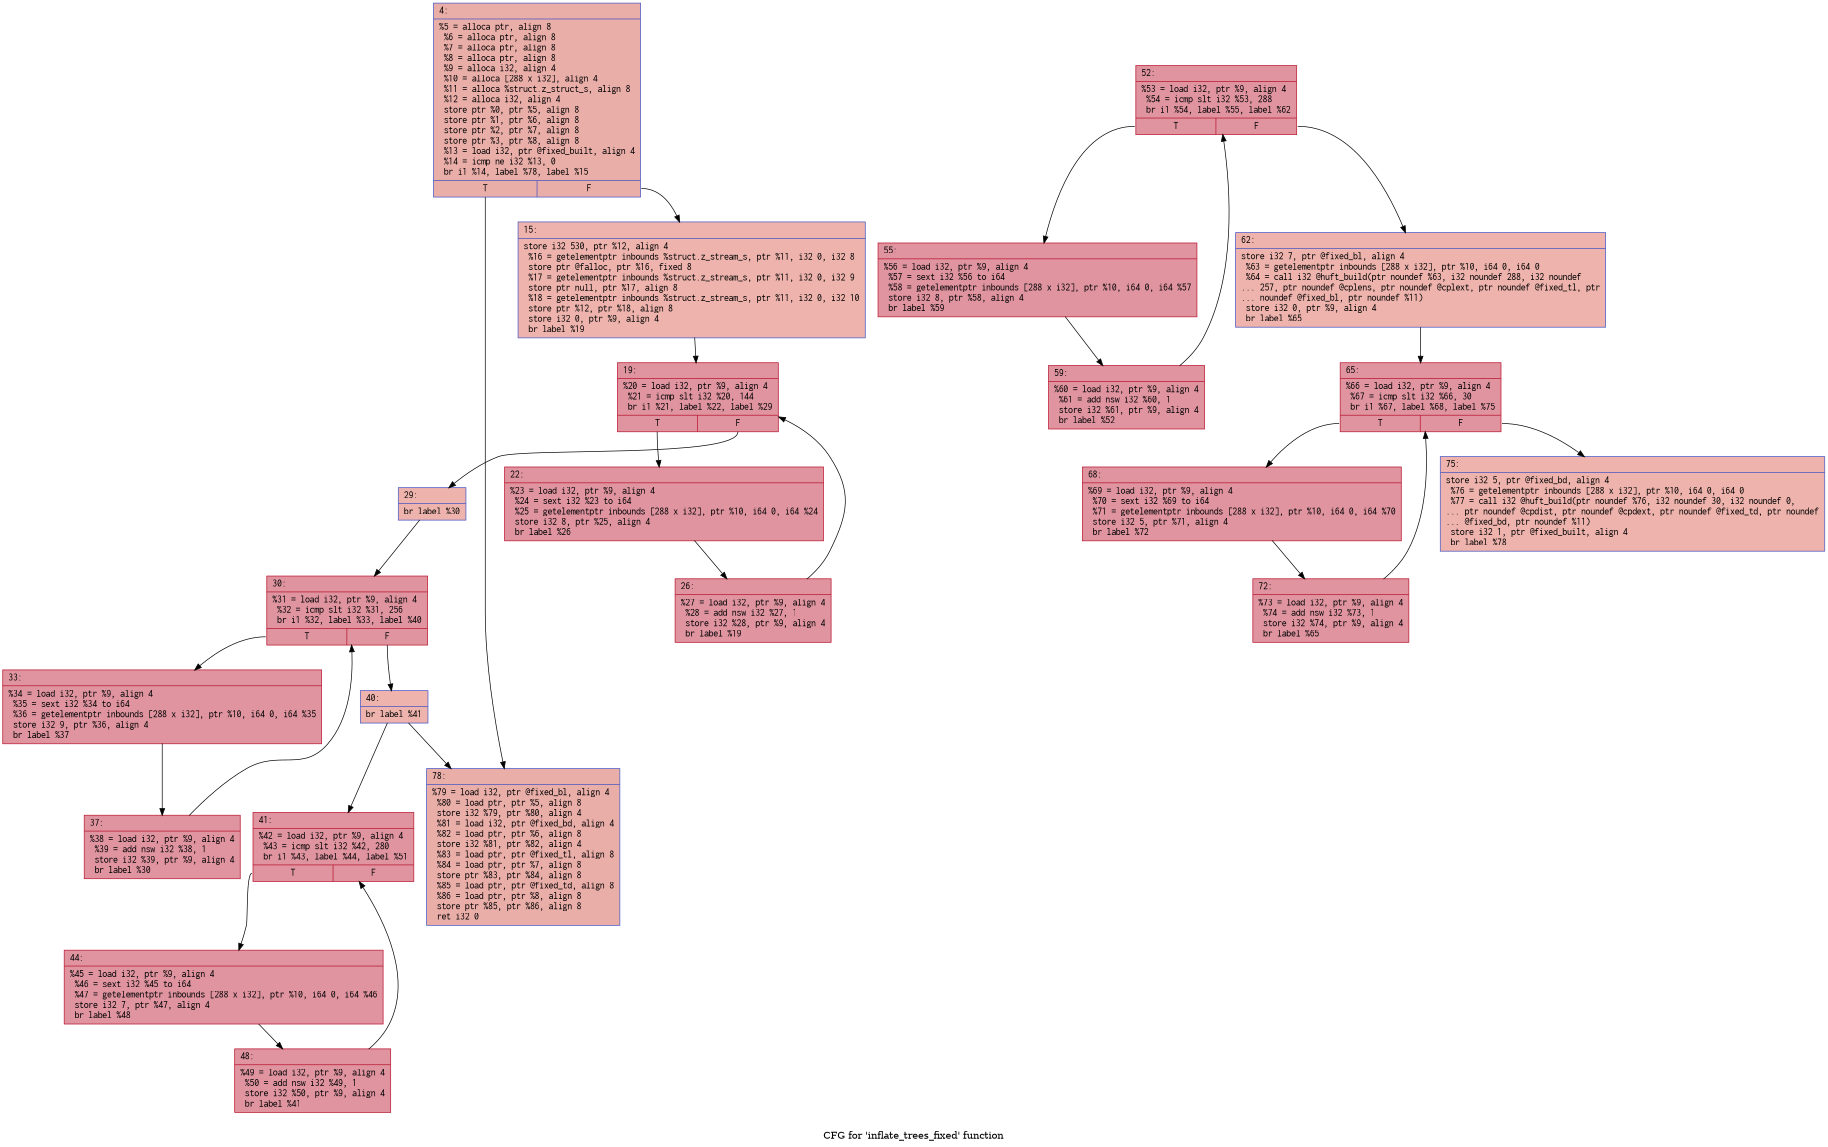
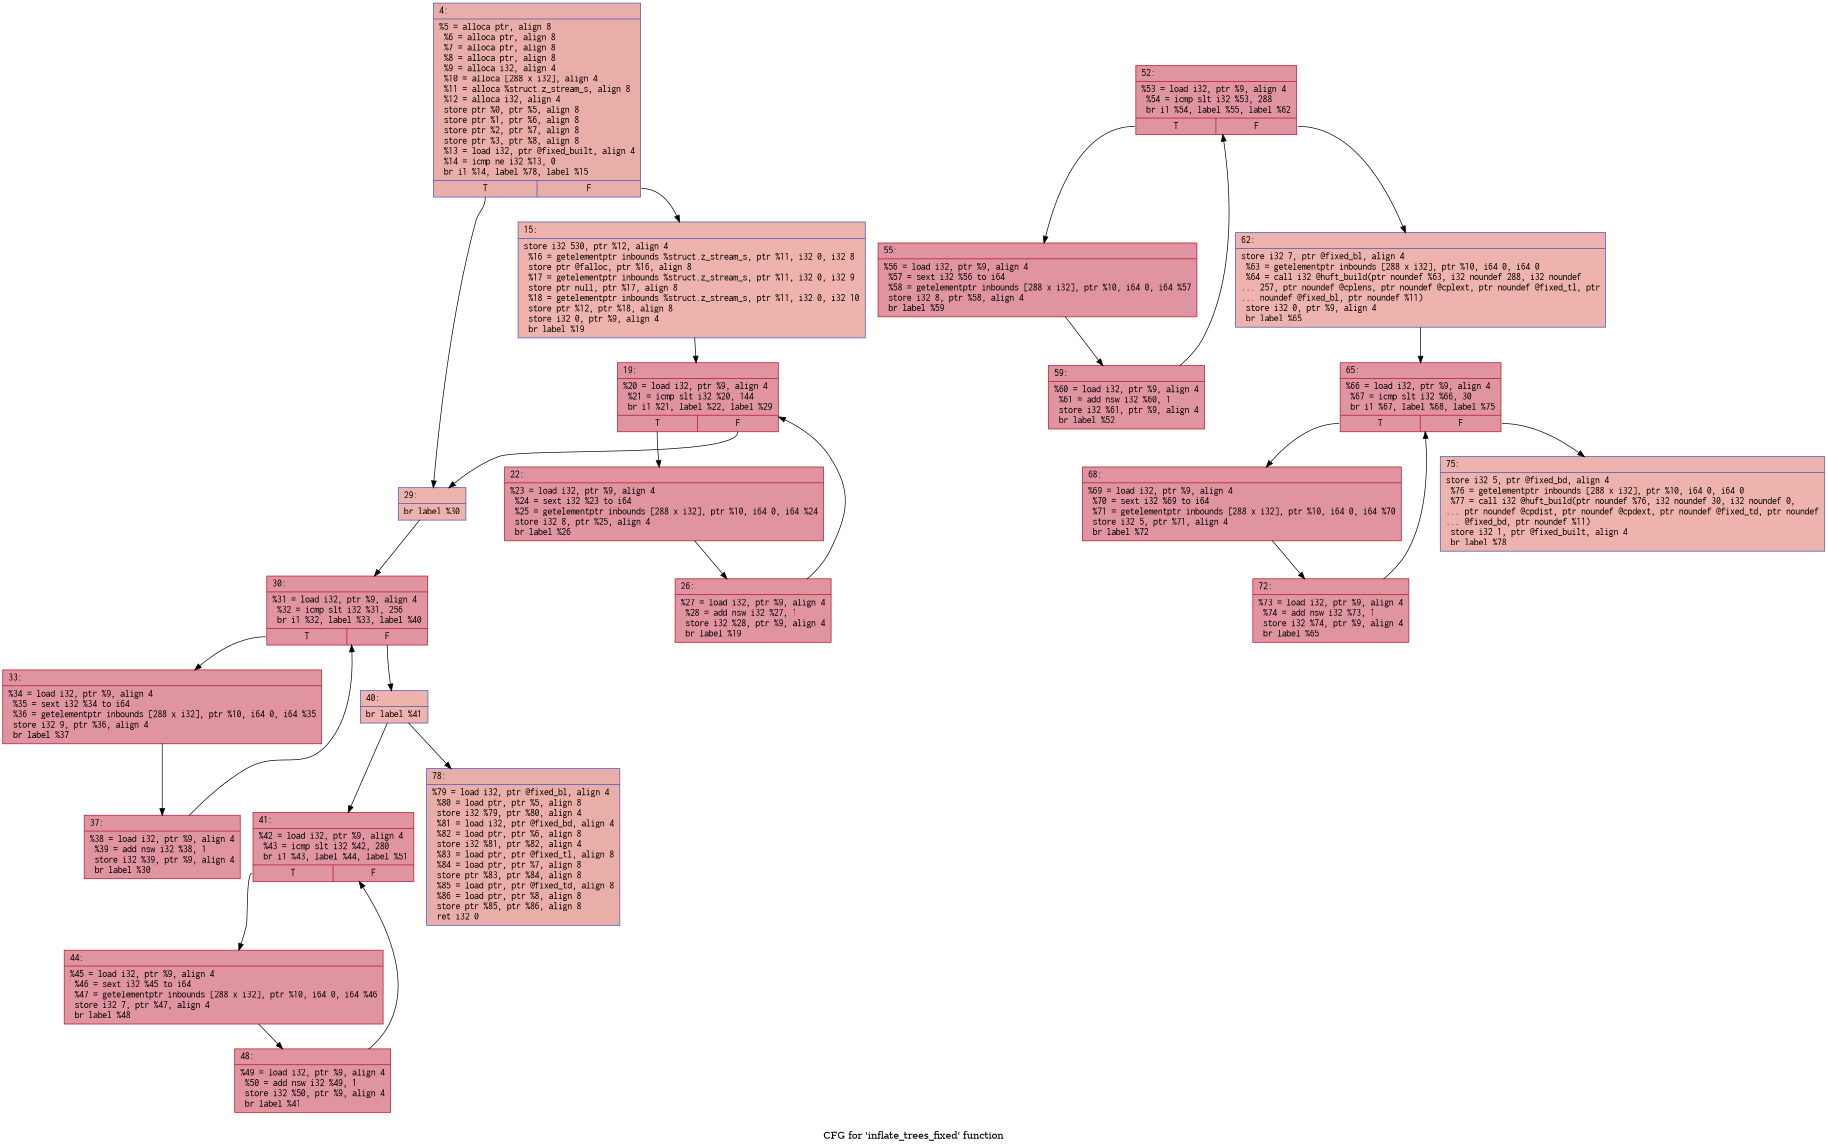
node "4:": text "%11 = alloca %struct.z_struct_s, align 8" -> "%11 = alloca %struct.z_stream_s, align 8"
node "15:": text "store ptr @falloc, ptr %16, fixed 8" -> "store ptr @falloc, ptr %16, align 8"
edge "4:" -> "78:": now "4:" -> "29:"
